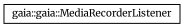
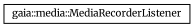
node "gaia::gaia::MediaRecorderListener": label "gaia::gaia::MediaRecorderListener" -> "gaia::media::MediaRecorderListener"
